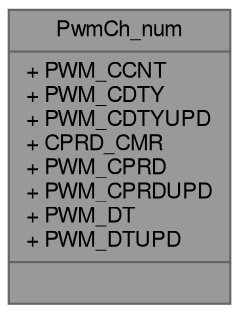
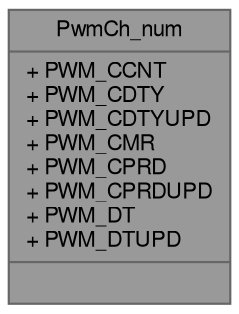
node "PwmCh_num": text "+ CPRD_CMR" -> "+ PWM_CMR"
